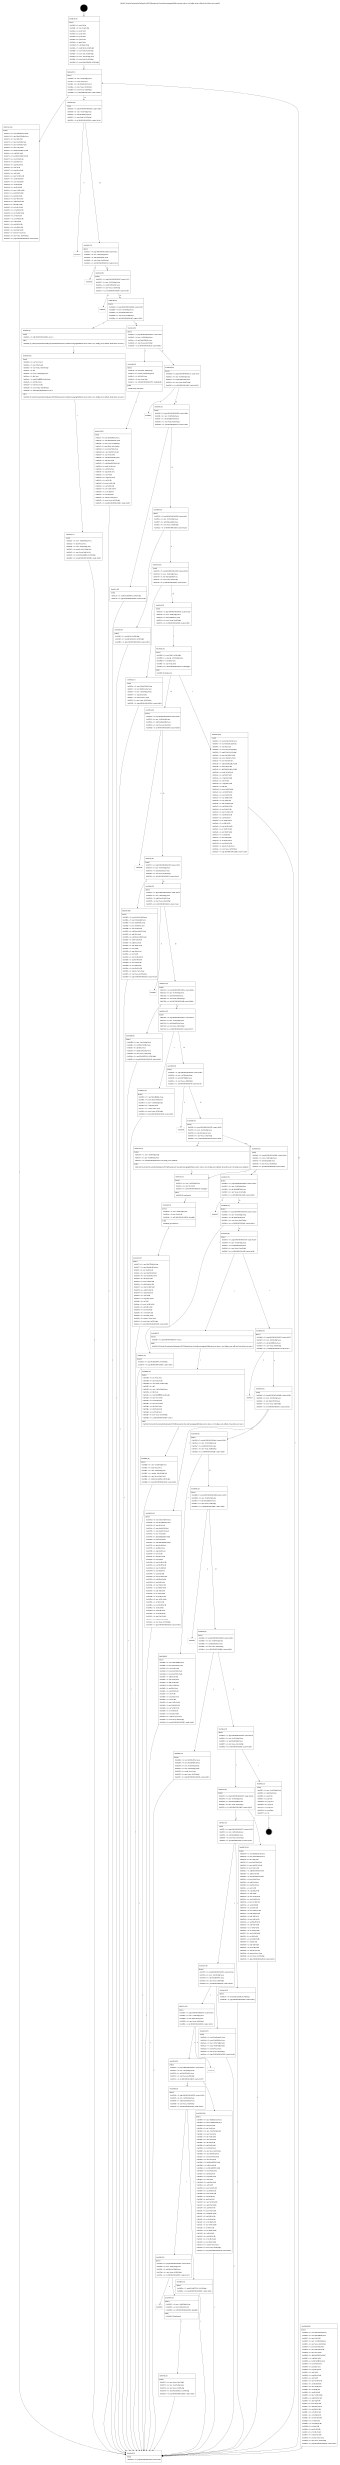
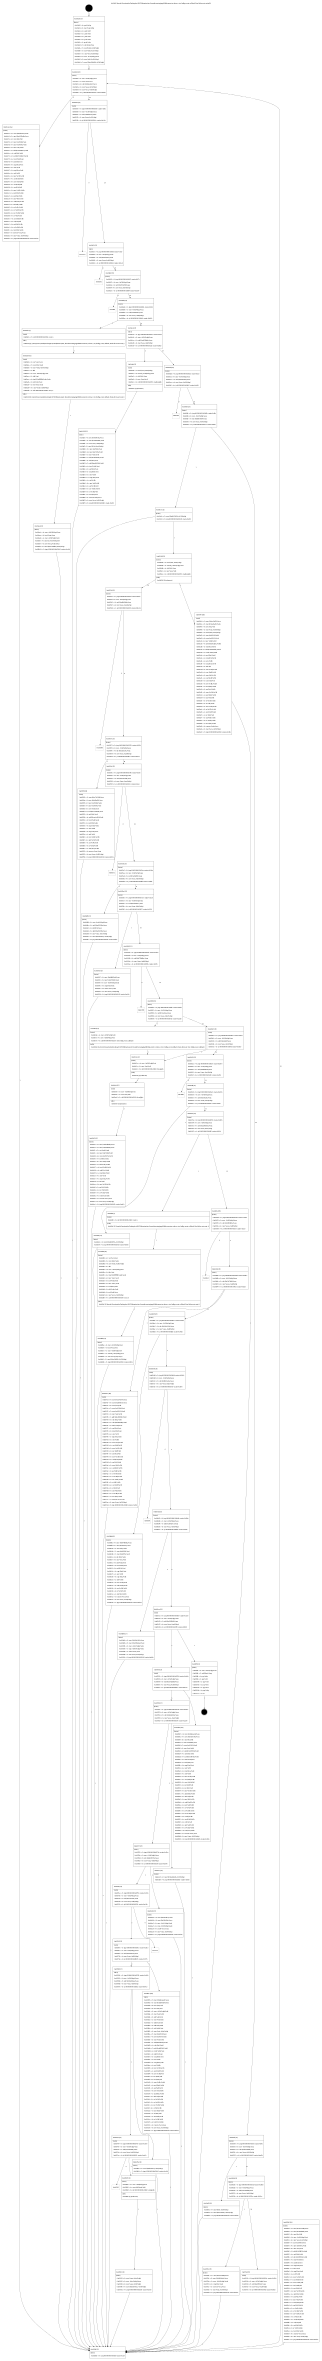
edge "0x401541 [25]" -> "0x4019d2 [23]": now "0x401c3e [12]" -> "0x4019d2 [23]"
